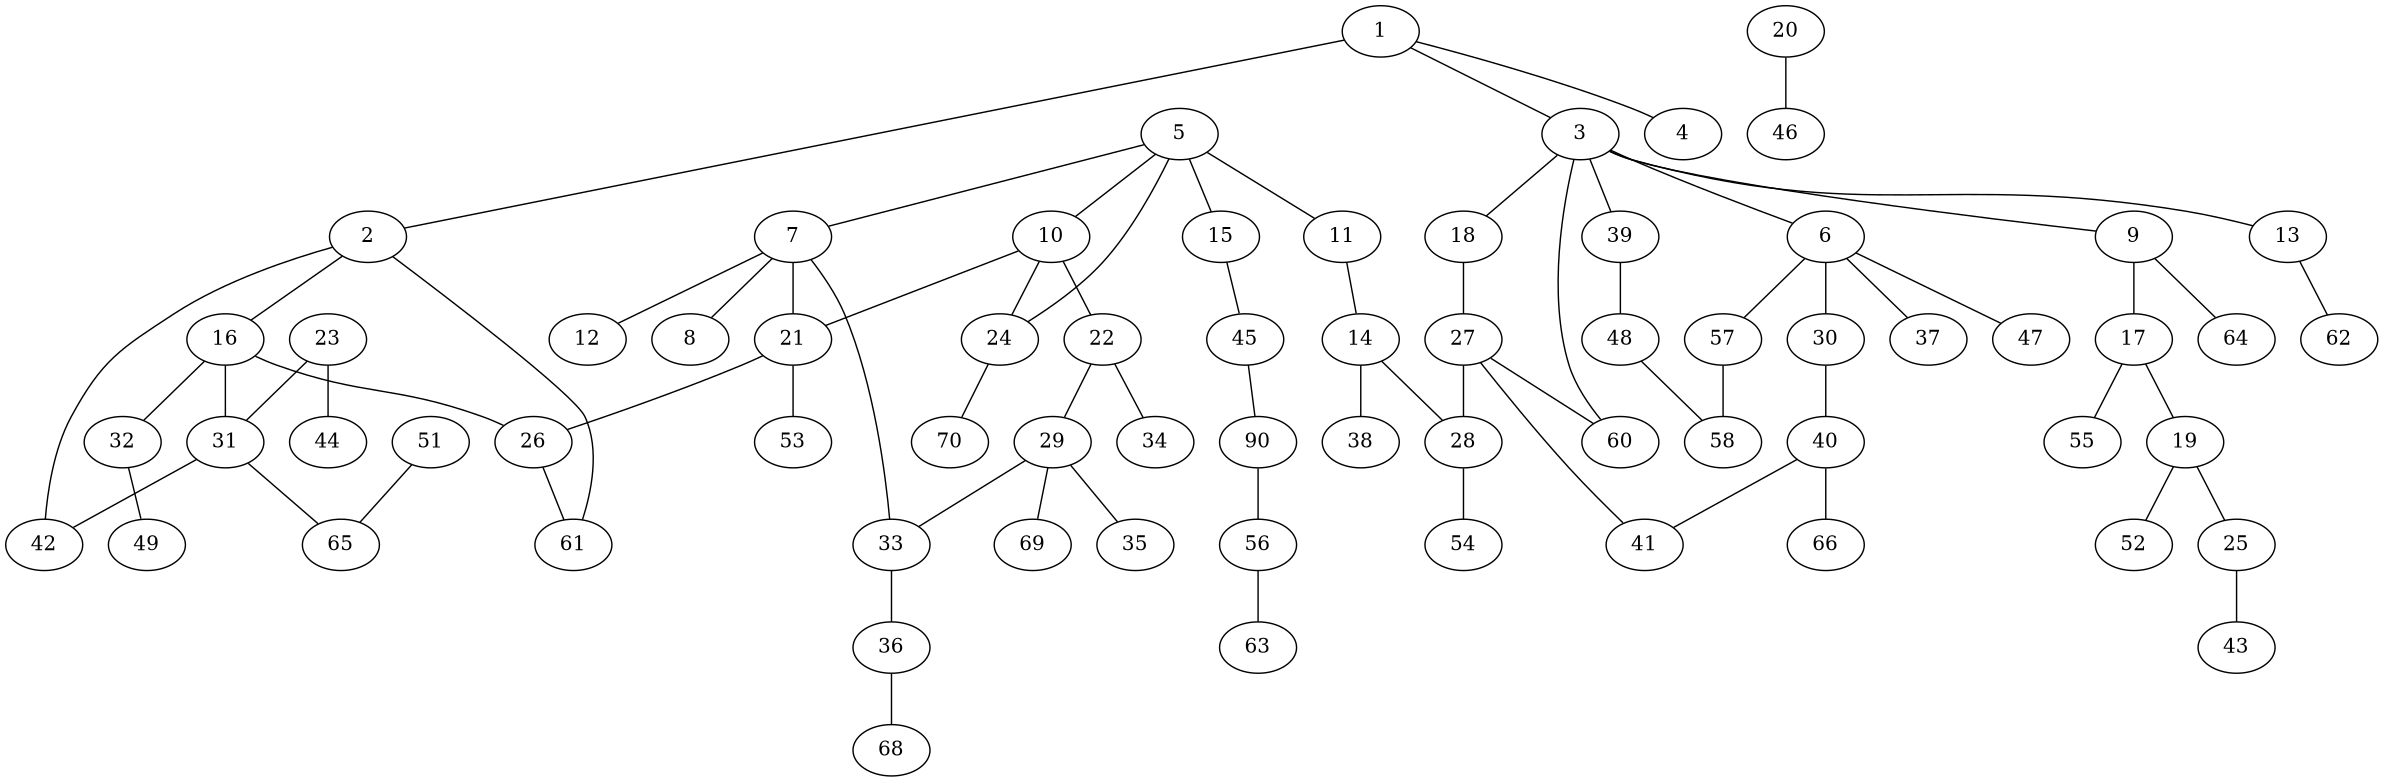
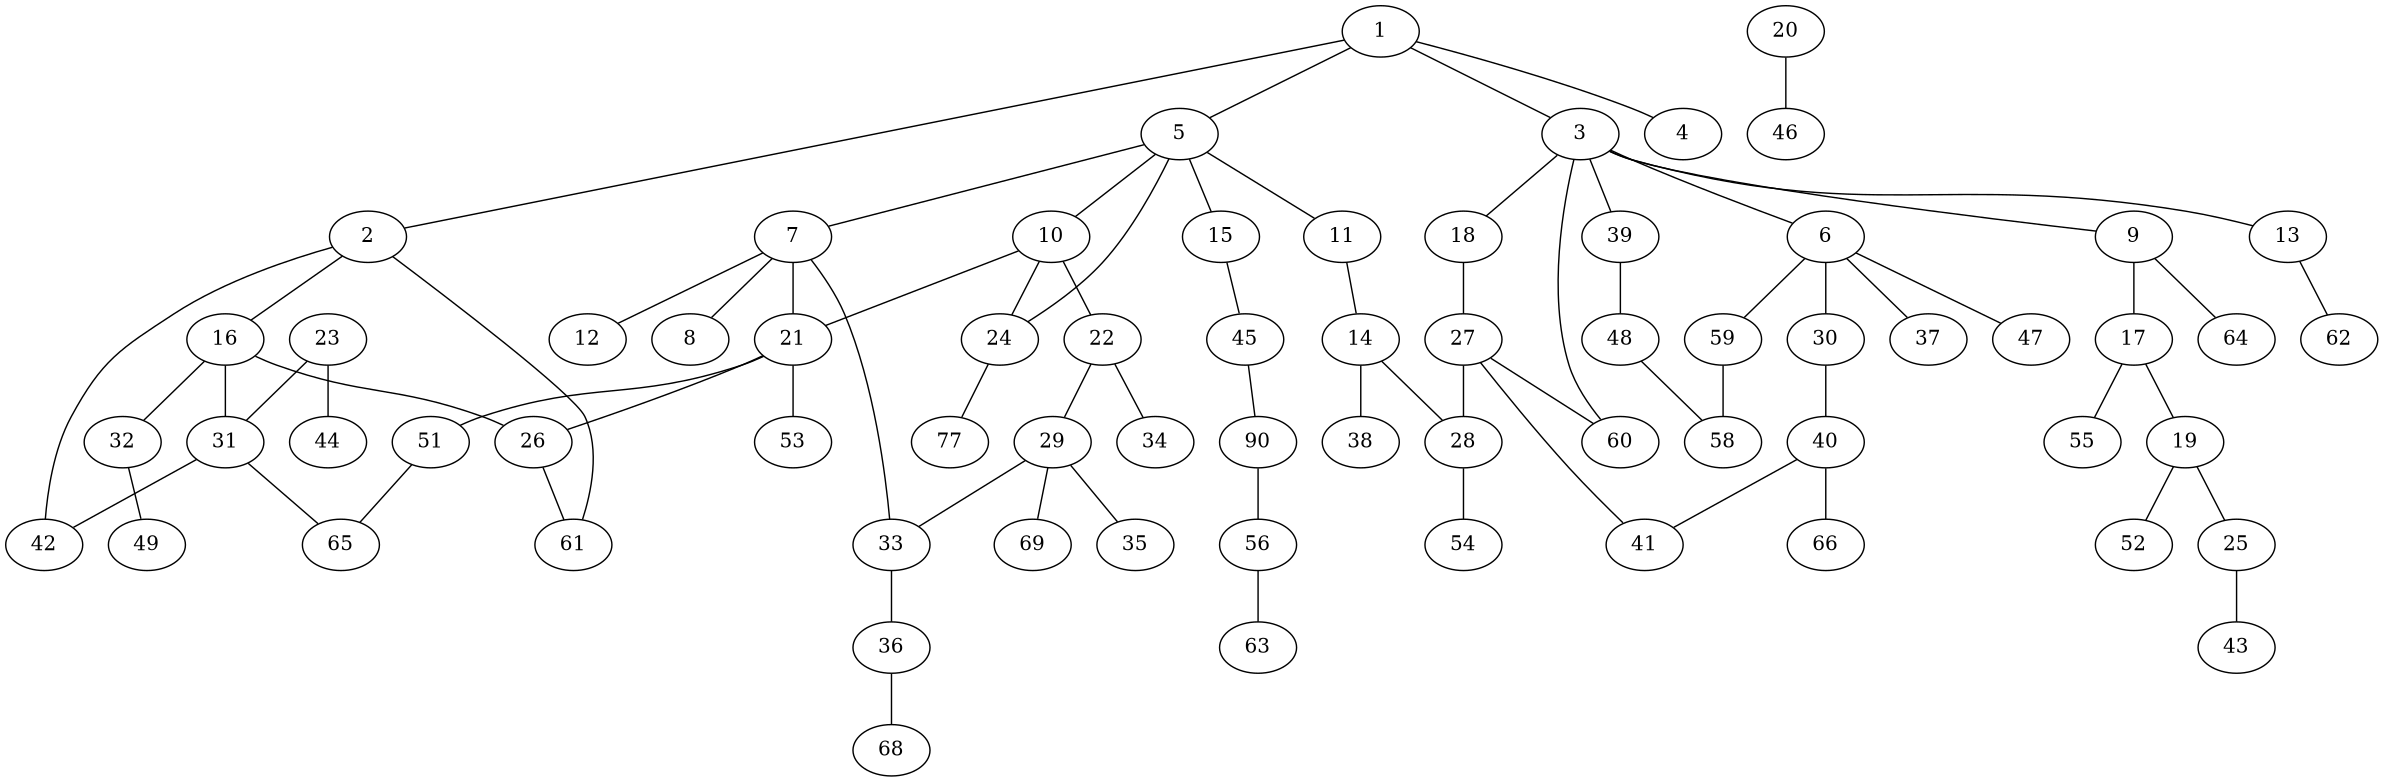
edge "1" -- "5": added
node "57": label "57" -> "59"
edge "21" -- "51": added
node "70": label "70" -> "77"
